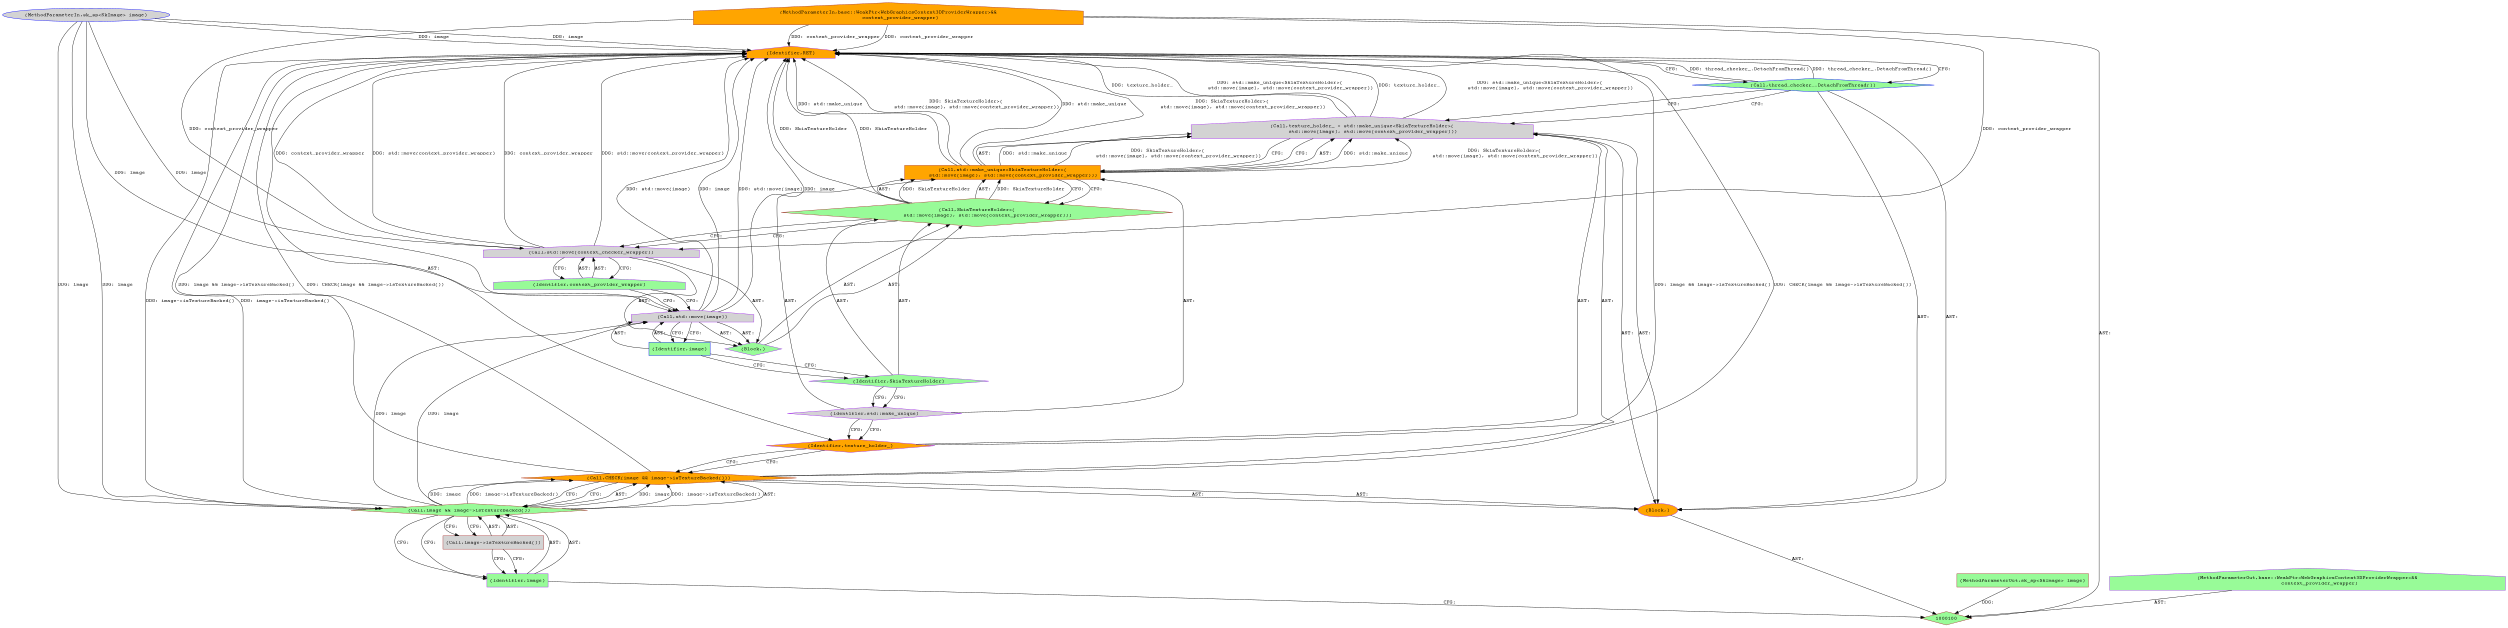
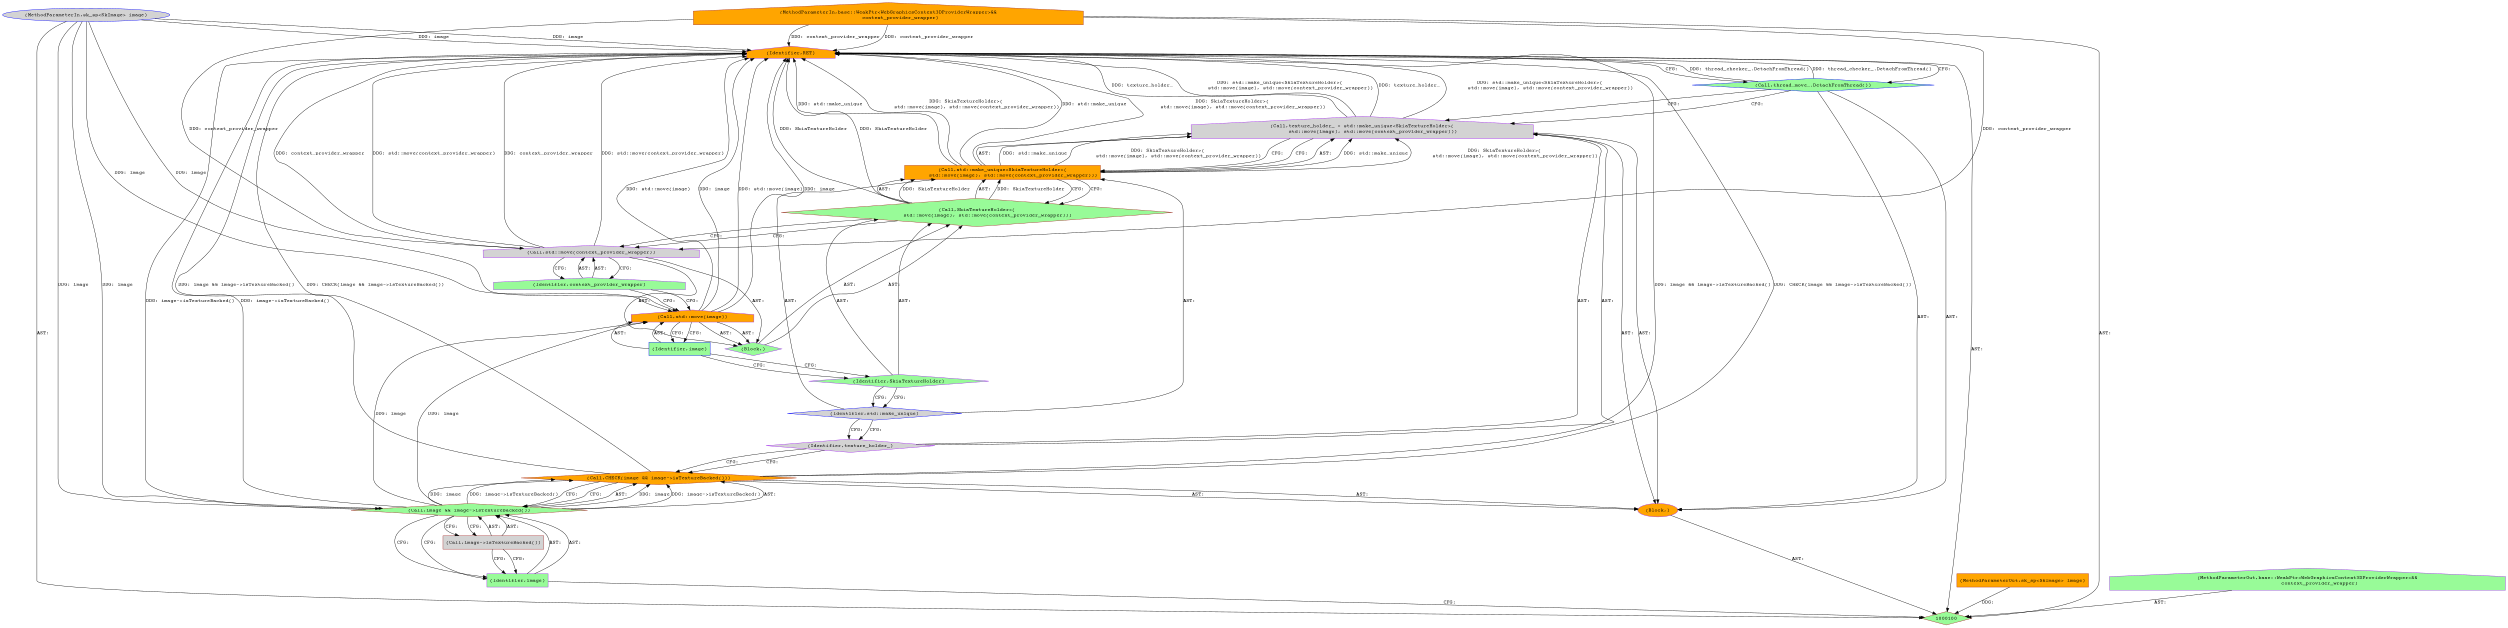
node "(Call,thread_checker_.DetachFromThread())": label "(Call,thread_checker_.DetachFromThread())" -> "(Call,thread_move_.DetachFromThread())"
edge "(Identifier,RET)" -> "(Identifier,texture_holder_)": now "(Identifier,RET)" -> "1000100"
node "(Call,std::move(context_checker_wrapper))": label "(Call,std::move(context_checker_wrapper))" -> "(Call,std::move(context_provider_wrapper))"
node "(Call,std::move(image))": fillcolor lightgrey -> orange
node "(Identifier,std::make_unique)": color purple -> blue
node "(Identifier,texture_holder_)": fillcolor orange -> lightgrey
node "(MethodParameterOut,sk_sp<SkImage> image)": fillcolor palegreen -> orange
edge "(MethodParameterIn,sk_sp<SkImage> image)" -> "1000100": added, label "AST:"
